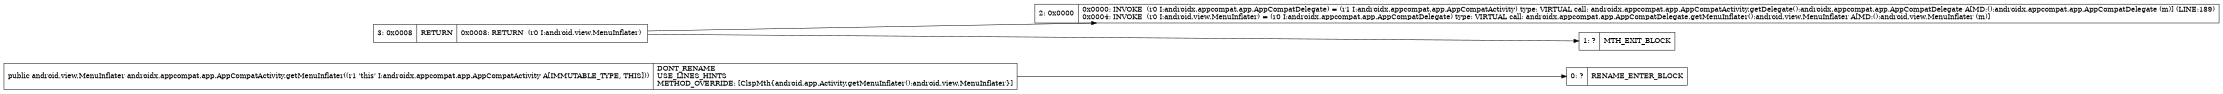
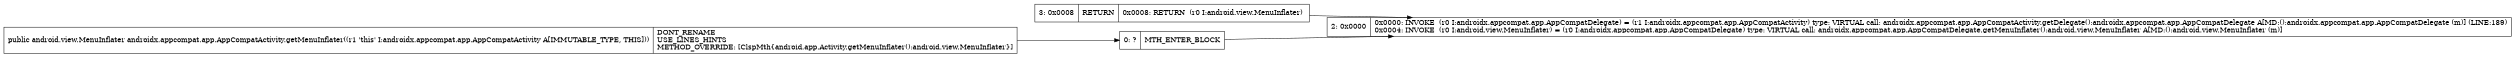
edge "0: ?" -> "2: 0x0000": added
node "1: ?": removed
node "0: ?": text "RENAME_ENTER_BLOCK" -> "MTH_ENTER_BLOCK"
